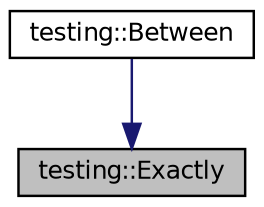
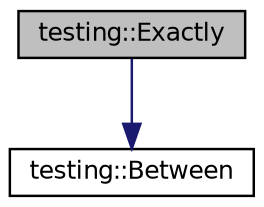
edge "testing::Between" -> "testing::Exactly": reversed
